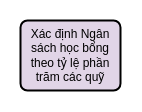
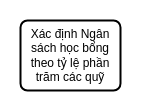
node "Xác định Ngân sách học bổng theo tỷ lệ phần trăm các quỹ": fillcolor #e1d5e7 -> #ffffff
